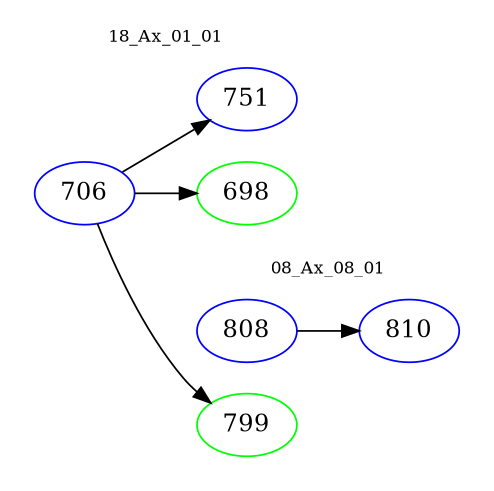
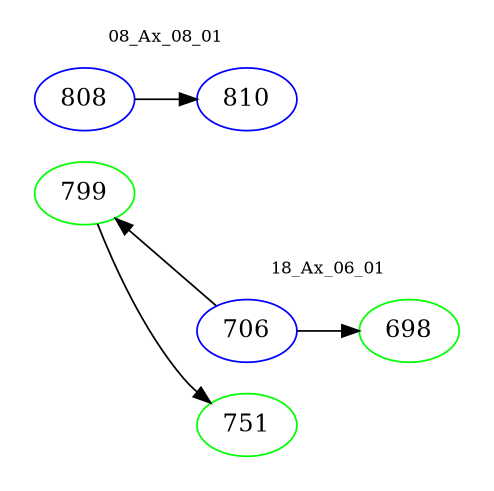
cluster "18_Ax_01_01": label "18_Ax_01_01" -> "18_Ax_06_01"
node "751": color blue -> green
edge "706" -> "751": now "799" -> "751"
